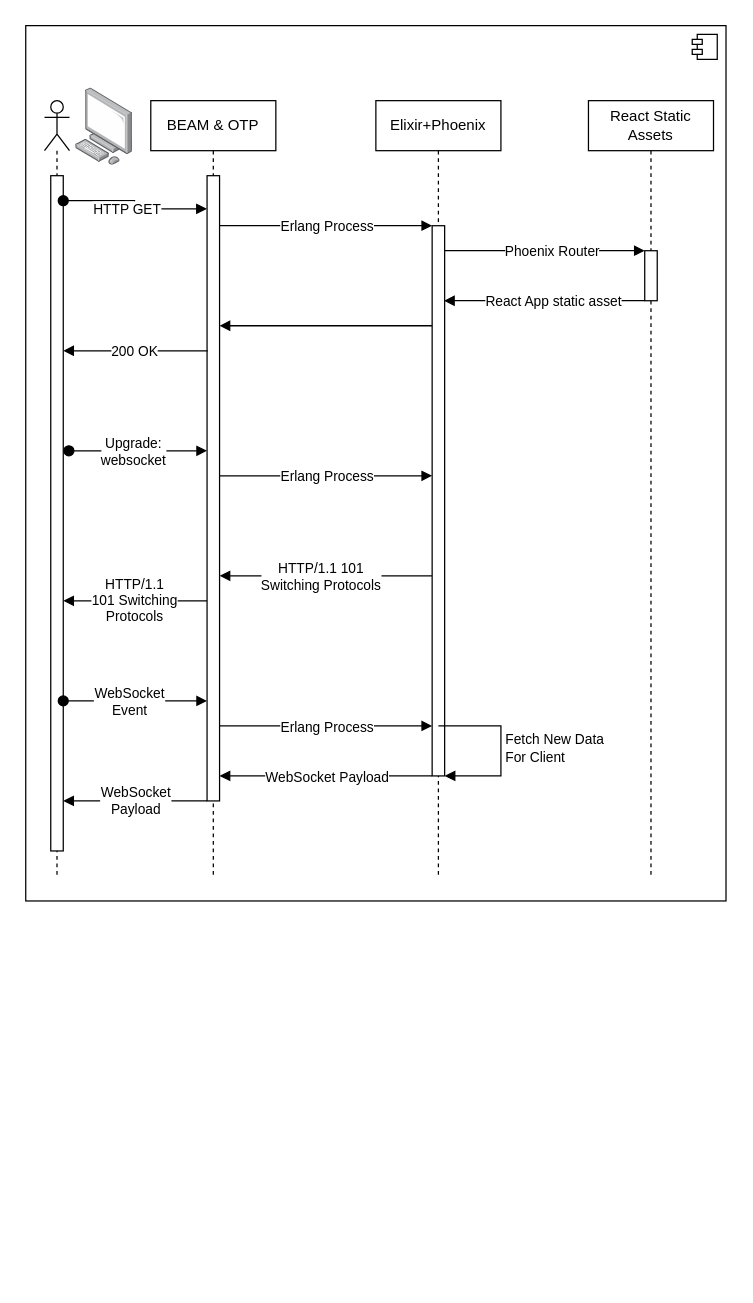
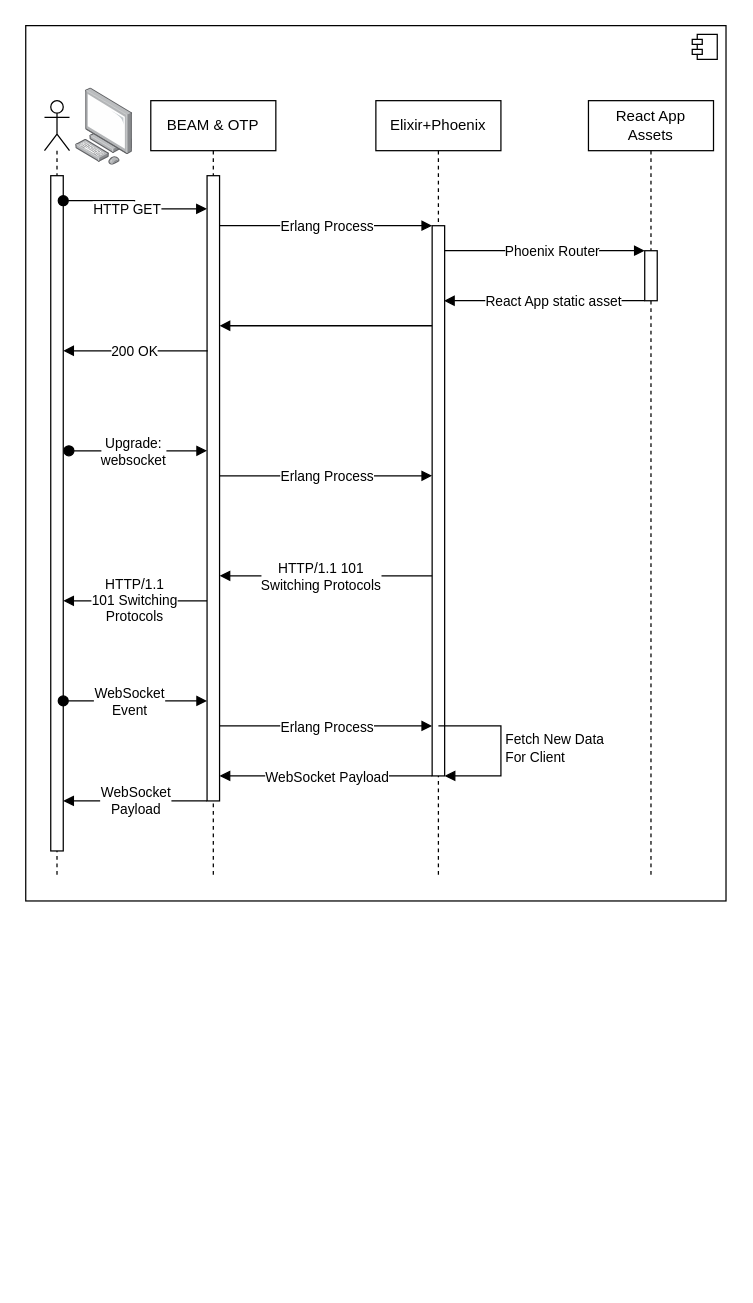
node "React Static Assets": label "React Static Assets" -> "React App Assets"
